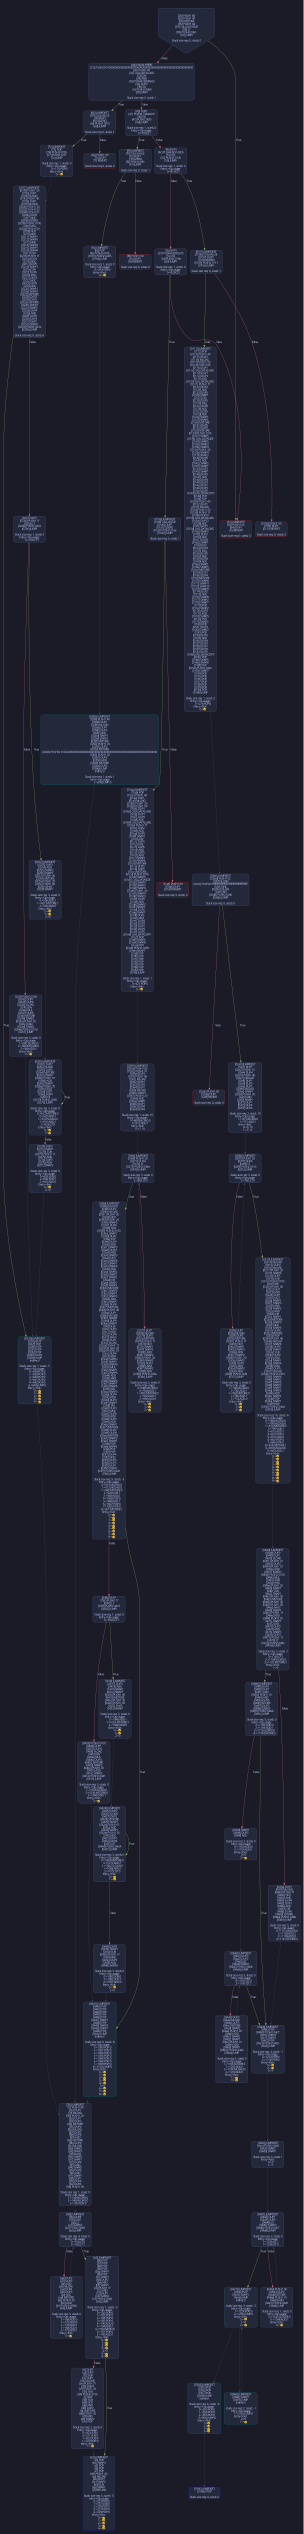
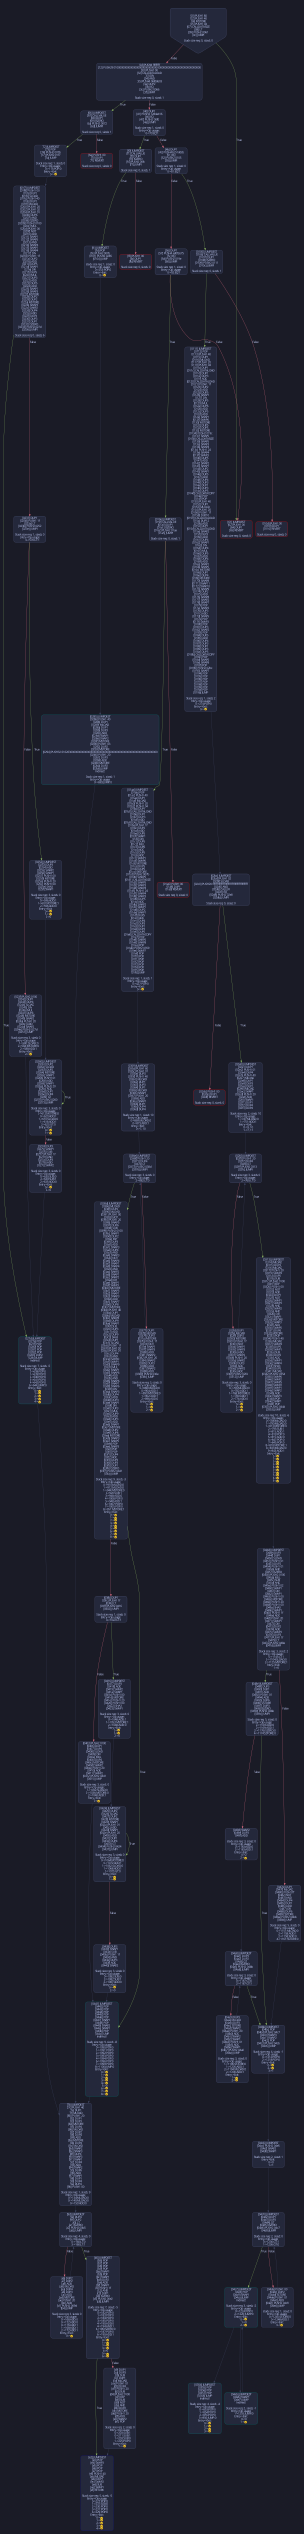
node "[019c] JUMPDEST [019d] STOP Stack size req: 0, sizeΔ: 0": removed
